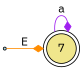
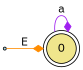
node "7": label "7" -> "0"
